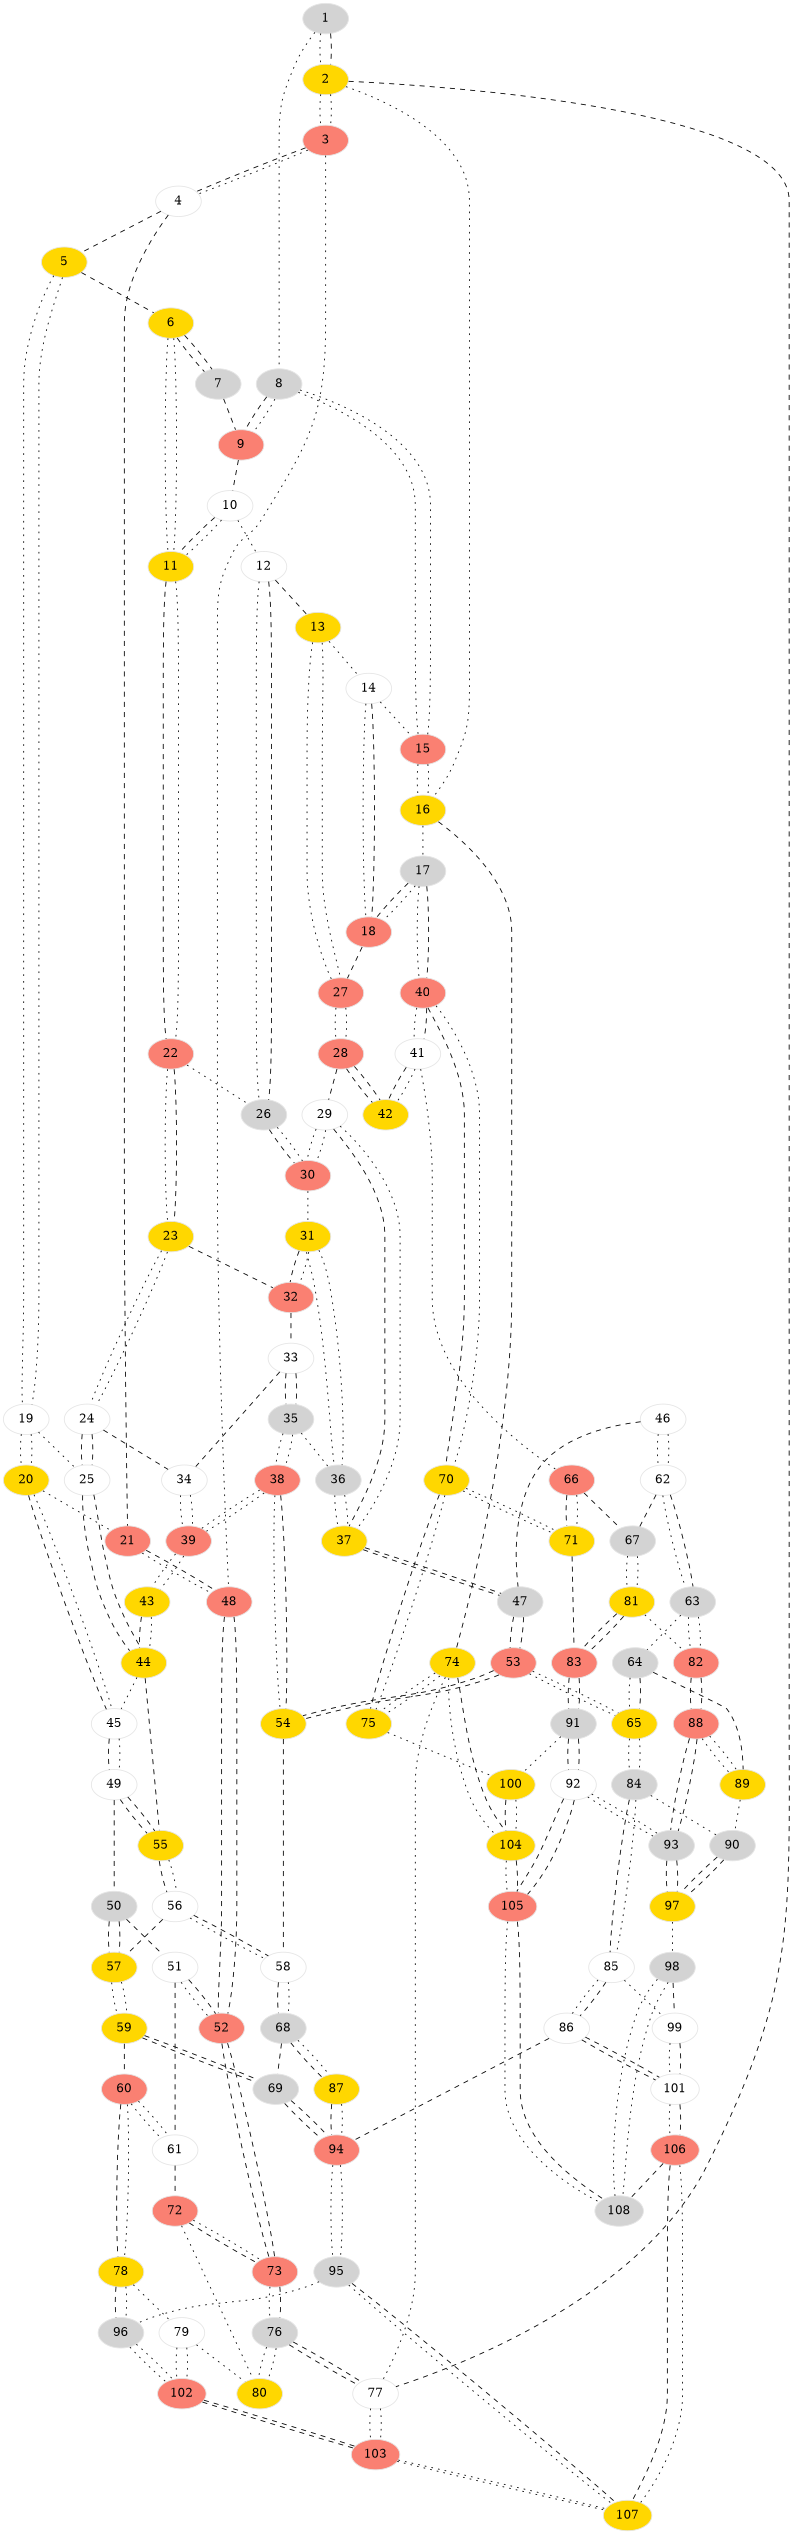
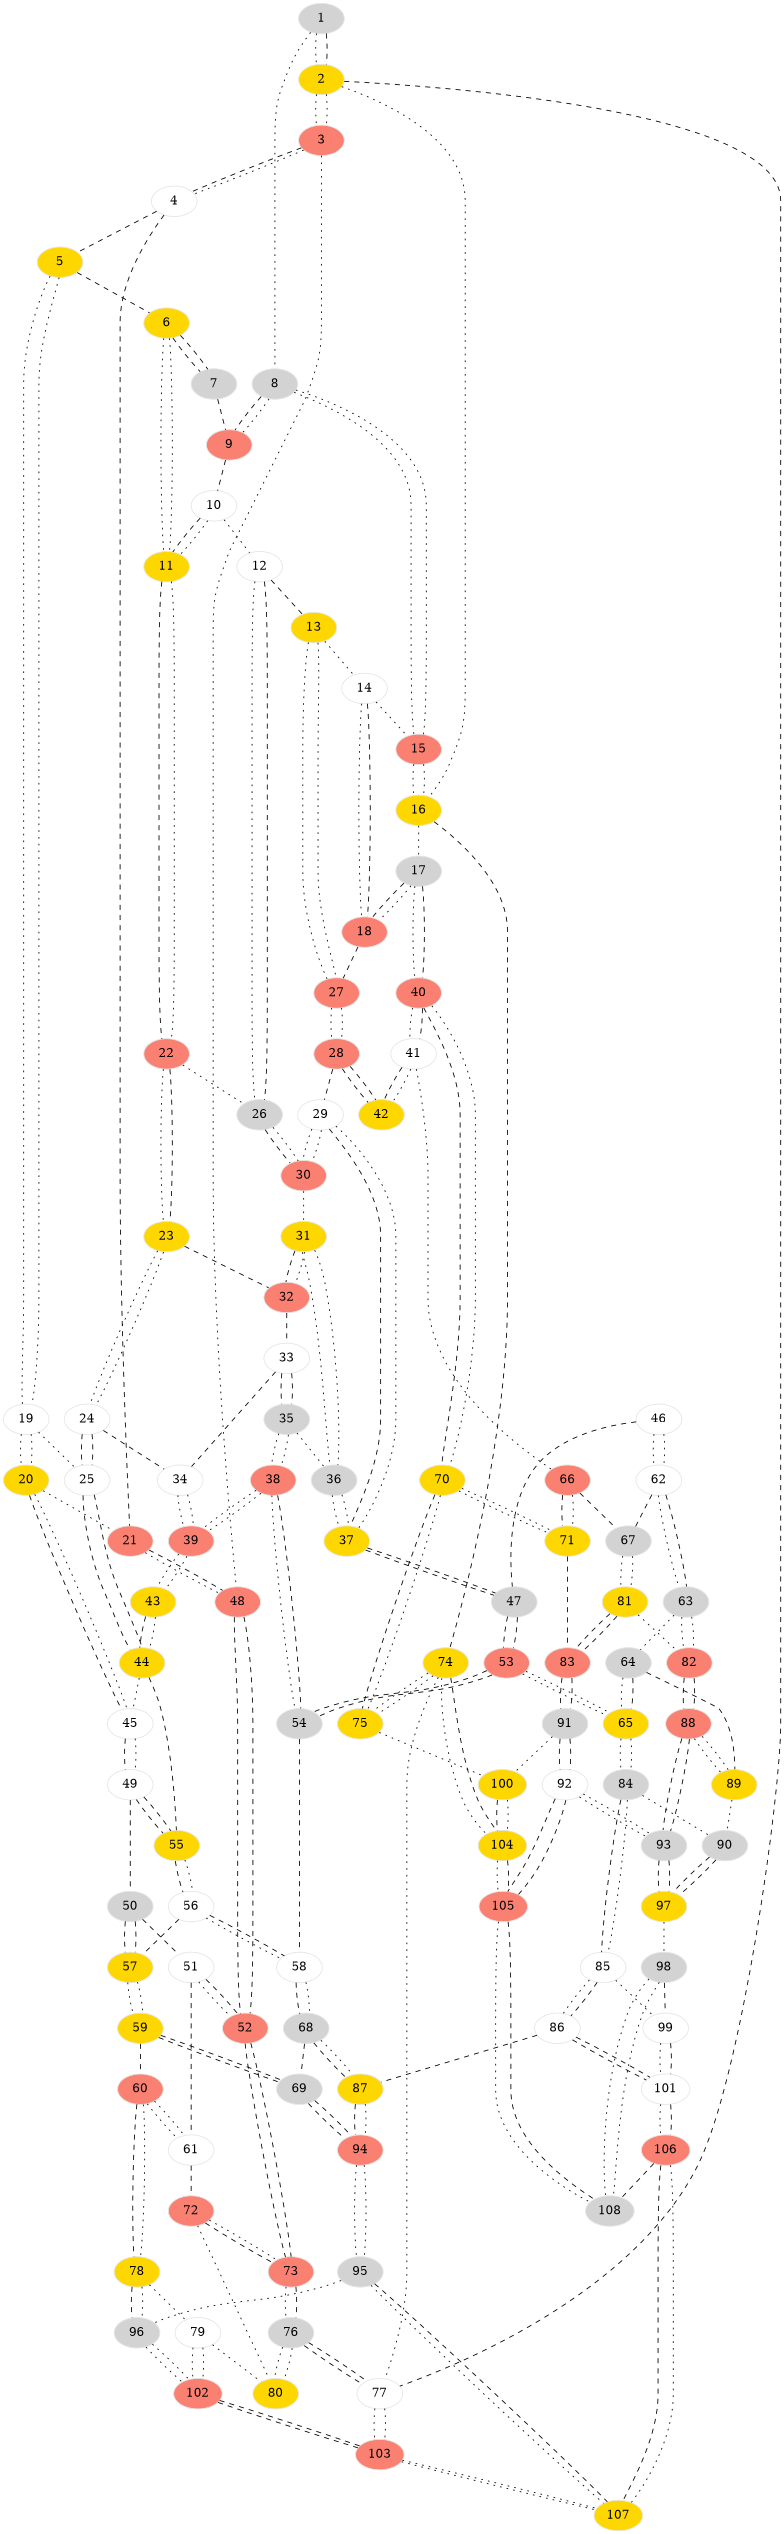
node "54": fillcolor gold -> lightgrey
edge "86" -- "94": now "86" -- "87"
